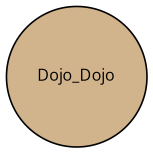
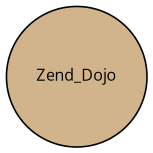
node "Dojo_Dojo": label "Dojo_Dojo" -> "Zend_Dojo"
